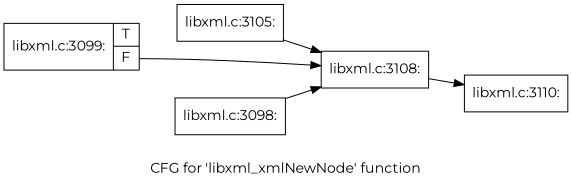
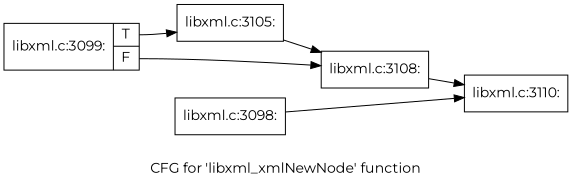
edge "libxml.c:3099:" -> "libxml.c:3105:": added
edge "libxml.c:3098:" -> "libxml.c:3108:": now "libxml.c:3098:" -> "libxml.c:3110:"
